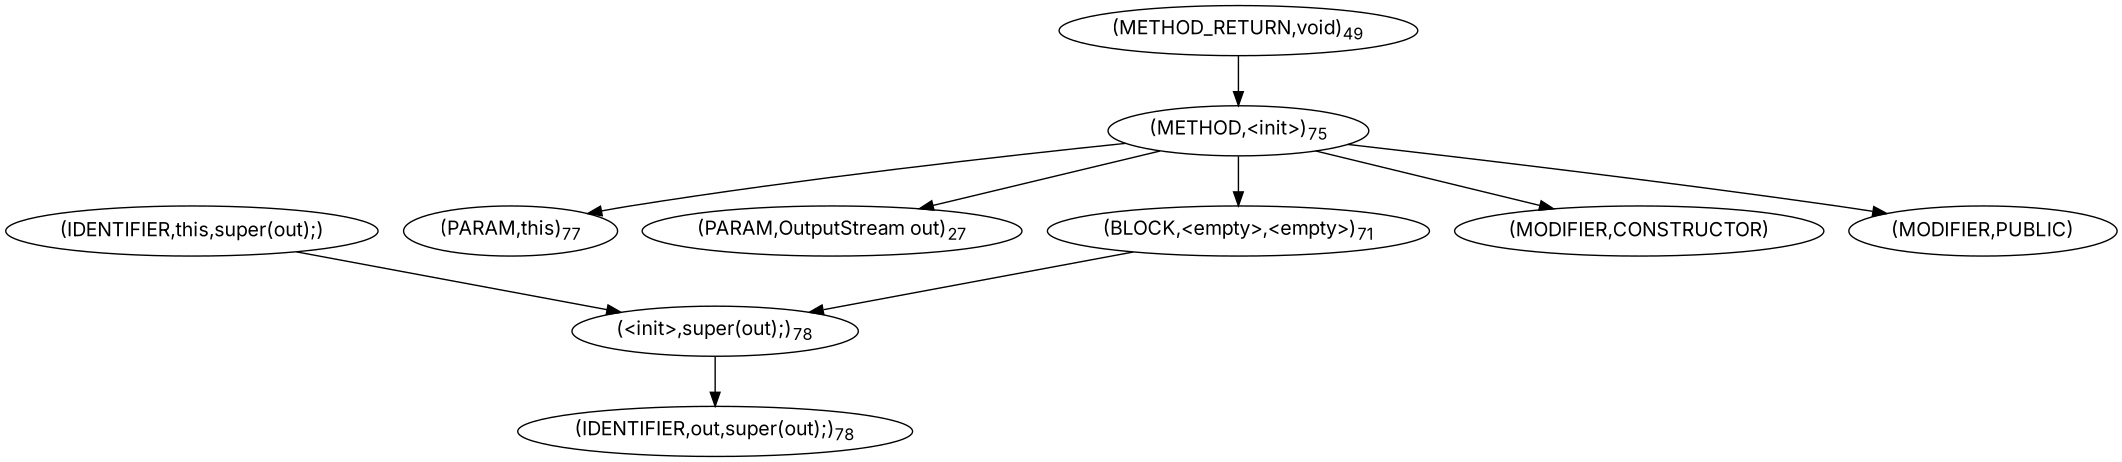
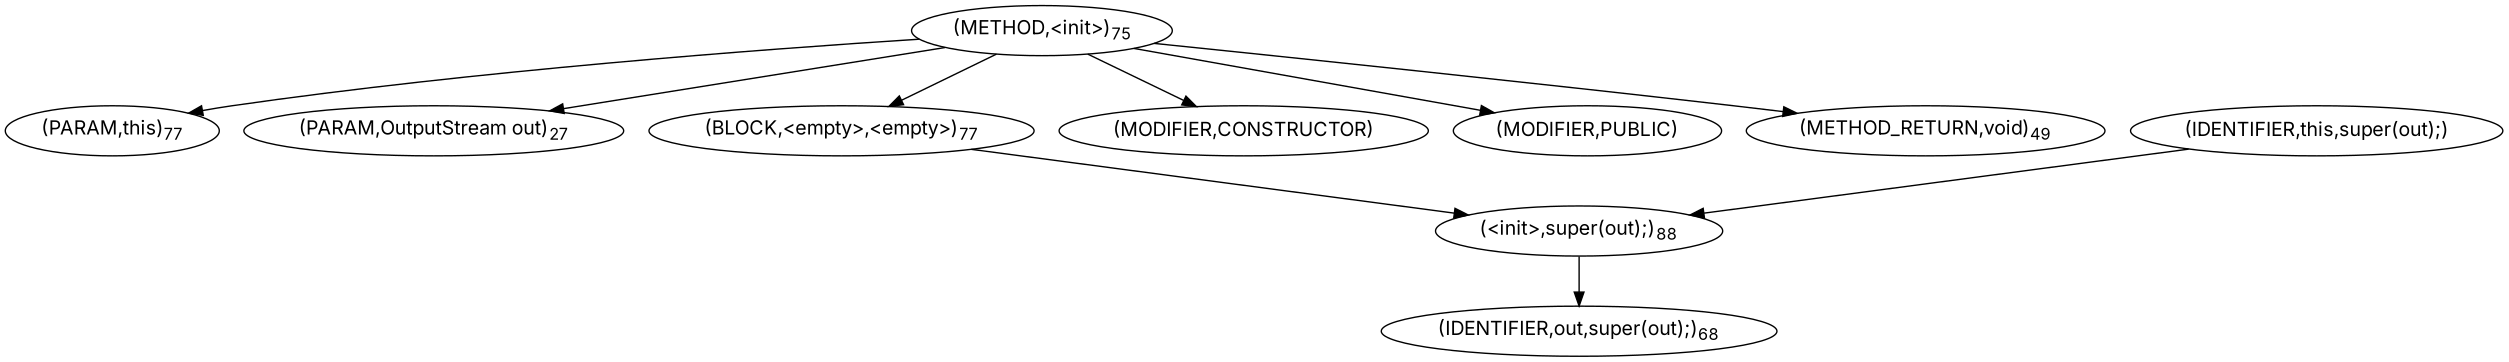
edge "(METHOD_RETURN,void)" -> "(METHOD,<init>)": reversed
node "(BLOCK,<empty>,<empty>)": text "71" -> "77"
node "(<init>,super(out);)": text "78" -> "88"
node "(IDENTIFIER,out,super(out);)": text "78" -> "68"
